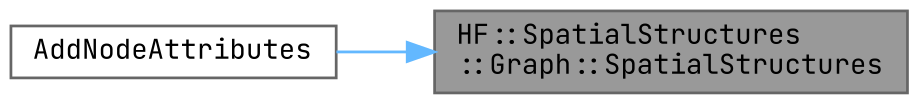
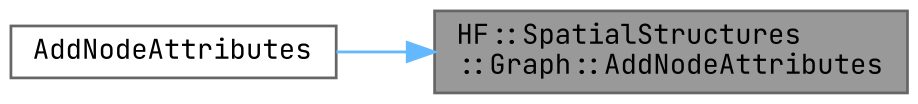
node "HF::SpatialStructures ::Graph::SpatialStructures": label "HF::SpatialStructures ::Graph::SpatialStructures" -> "HF::SpatialStructures ::Graph::AddNodeAttributes"
